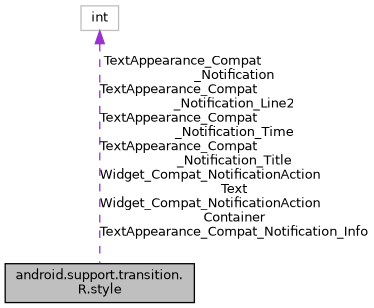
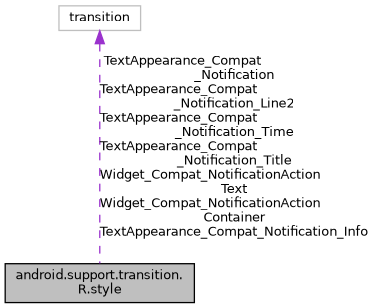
node "int": label "int" -> "transition"
